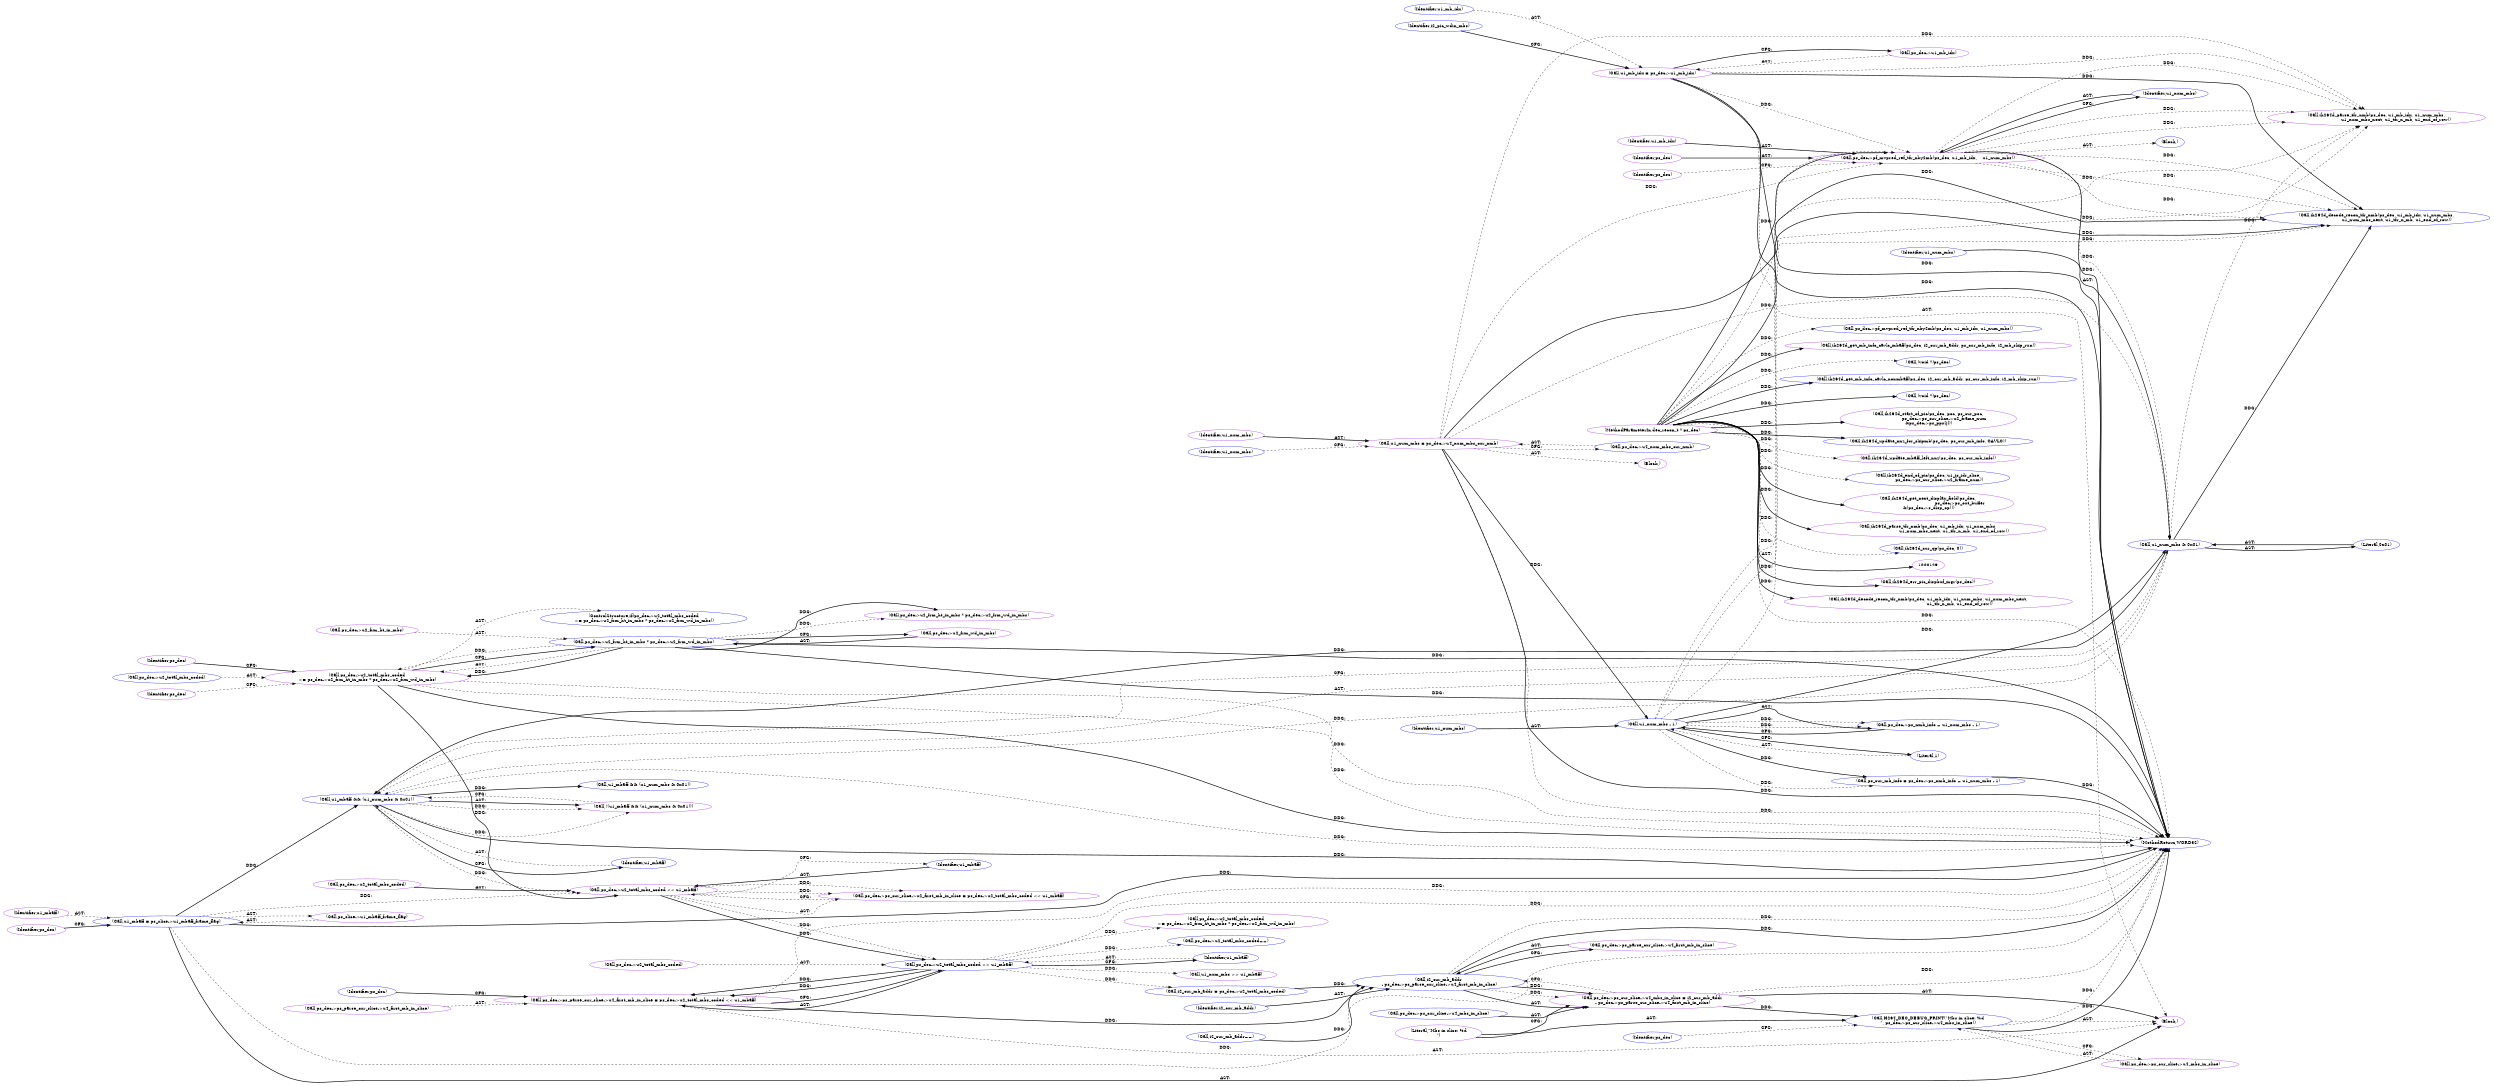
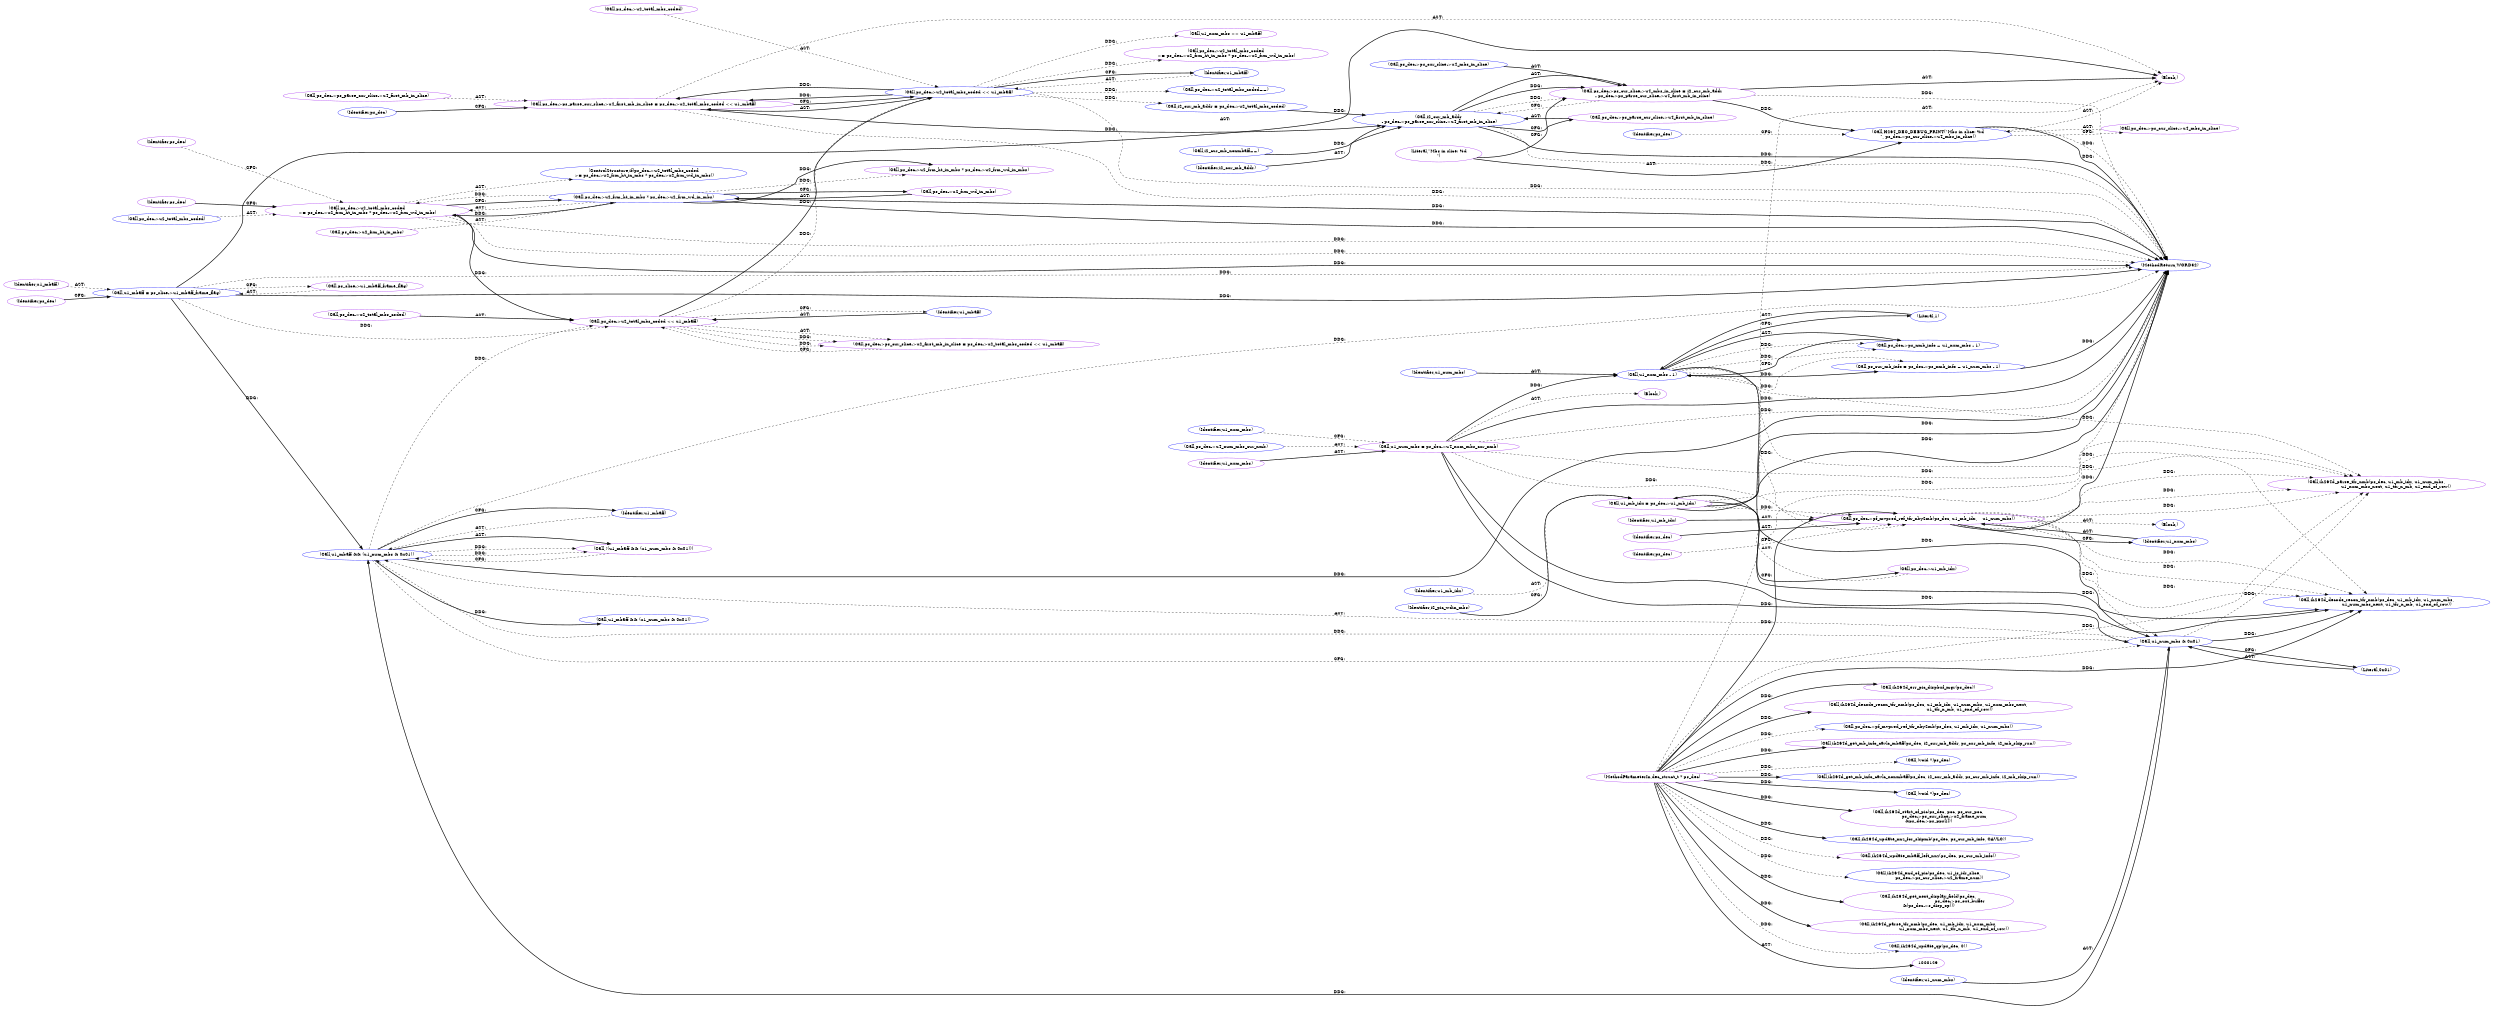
edge "(Call,u1_num_mbs = ps_dec->u4_num_mbs_cur_nmb)" -> "(Call,u1_num_mbs & 0x01)": style dashed -> bold
node "(MethodParameterIn,dec_recon_t * ps_dec)": label "(MethodParameterIn,dec_recon_t * ps_dec)" -> "(MethodParameterIn,dec_struct_t * ps_dec)"
edge "(Call,u1_num_mbs = ps_dec->u4_num_mbs_cur_nmb)" -> "(Call,ps_dec->u4_num_mbs_cur_nmb)": removed, label "CFG:"
node "(Call,ih264d_cur_qp(ps_dec, 0))": label "(Call,ih264d_cur_qp(ps_dec, 0))" -> "(Call,ih264d_update_qp(ps_dec, 0))"
edge "(Call,u1_num_mbs & 0x01)" -> "(Literal,0x01)": label "AST: " -> "CFG: "
edge "(Literal,1)" -> "(Call,u1_num_mbs - 1)": style dashed -> bold
edge "(Call,u1_mbaff = ps_slice->u1_mbaff_frame_flag)" -> "(Call,ps_slice->u1_mbaff_frame_flag)": label "AST: " -> "CFG: "
node "(Call,i2_cur_mb_addr++)": label "(Call,i2_cur_mb_addr++)" -> "(Call,i2_cur_mb_nonmbaff++)"
